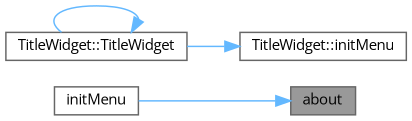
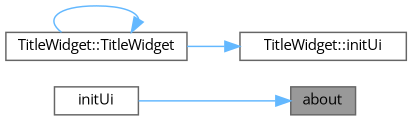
node "TitleWidget::initMenu": label "TitleWidget::initMenu" -> "TitleWidget::initUi"
node "initMenu": label "initMenu" -> "initUi"
